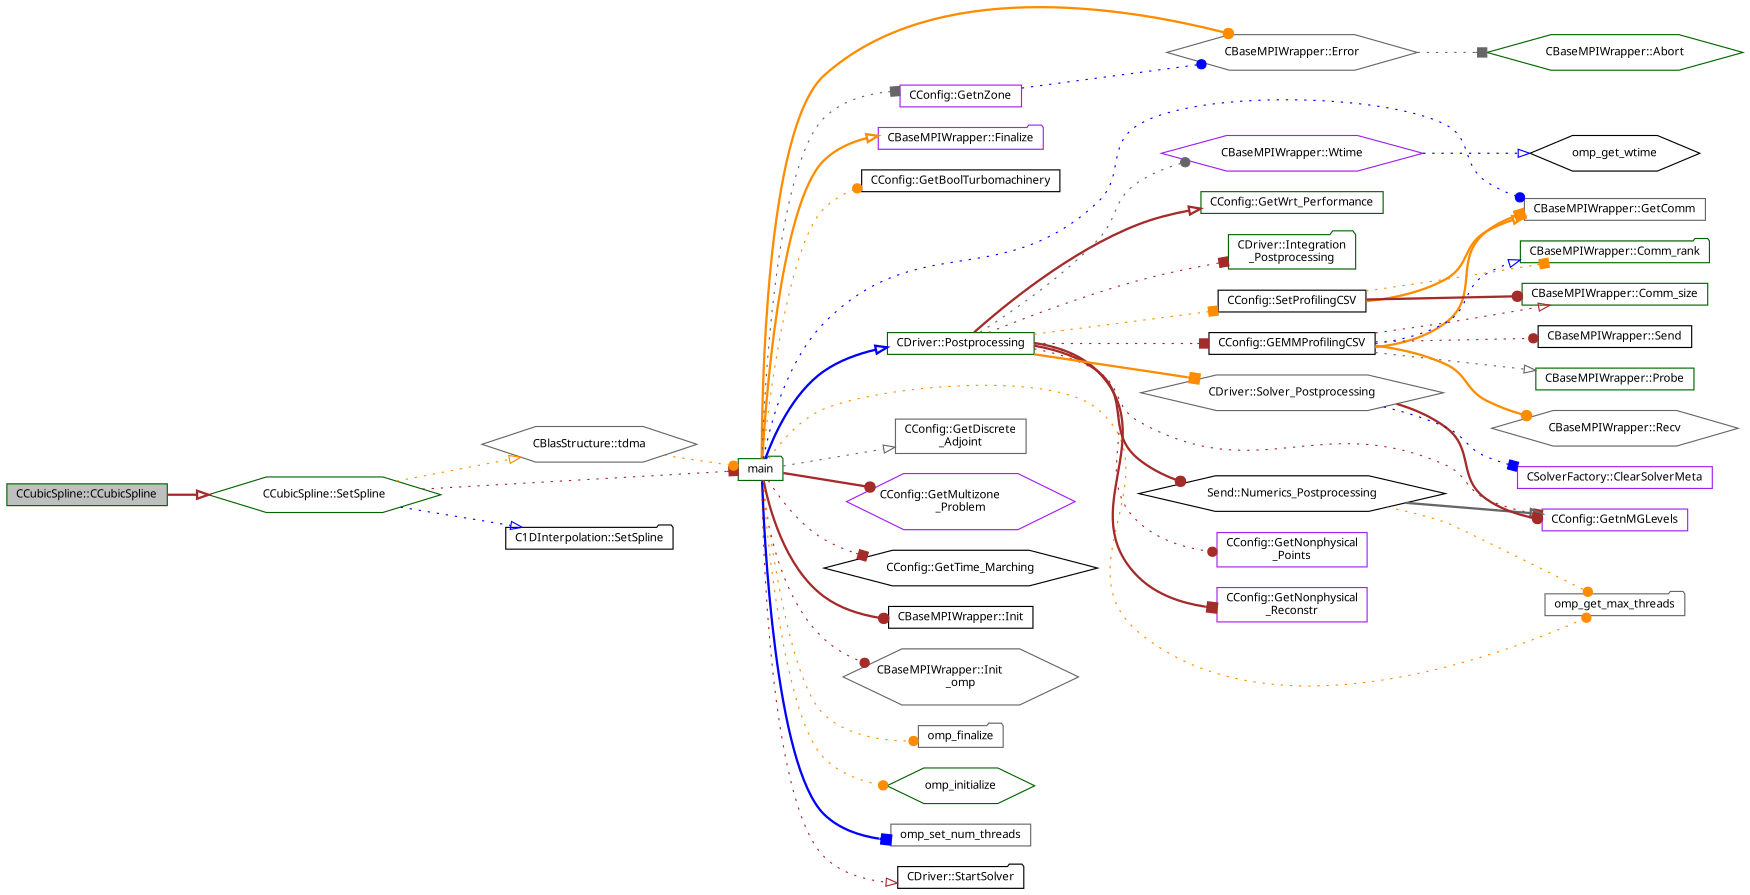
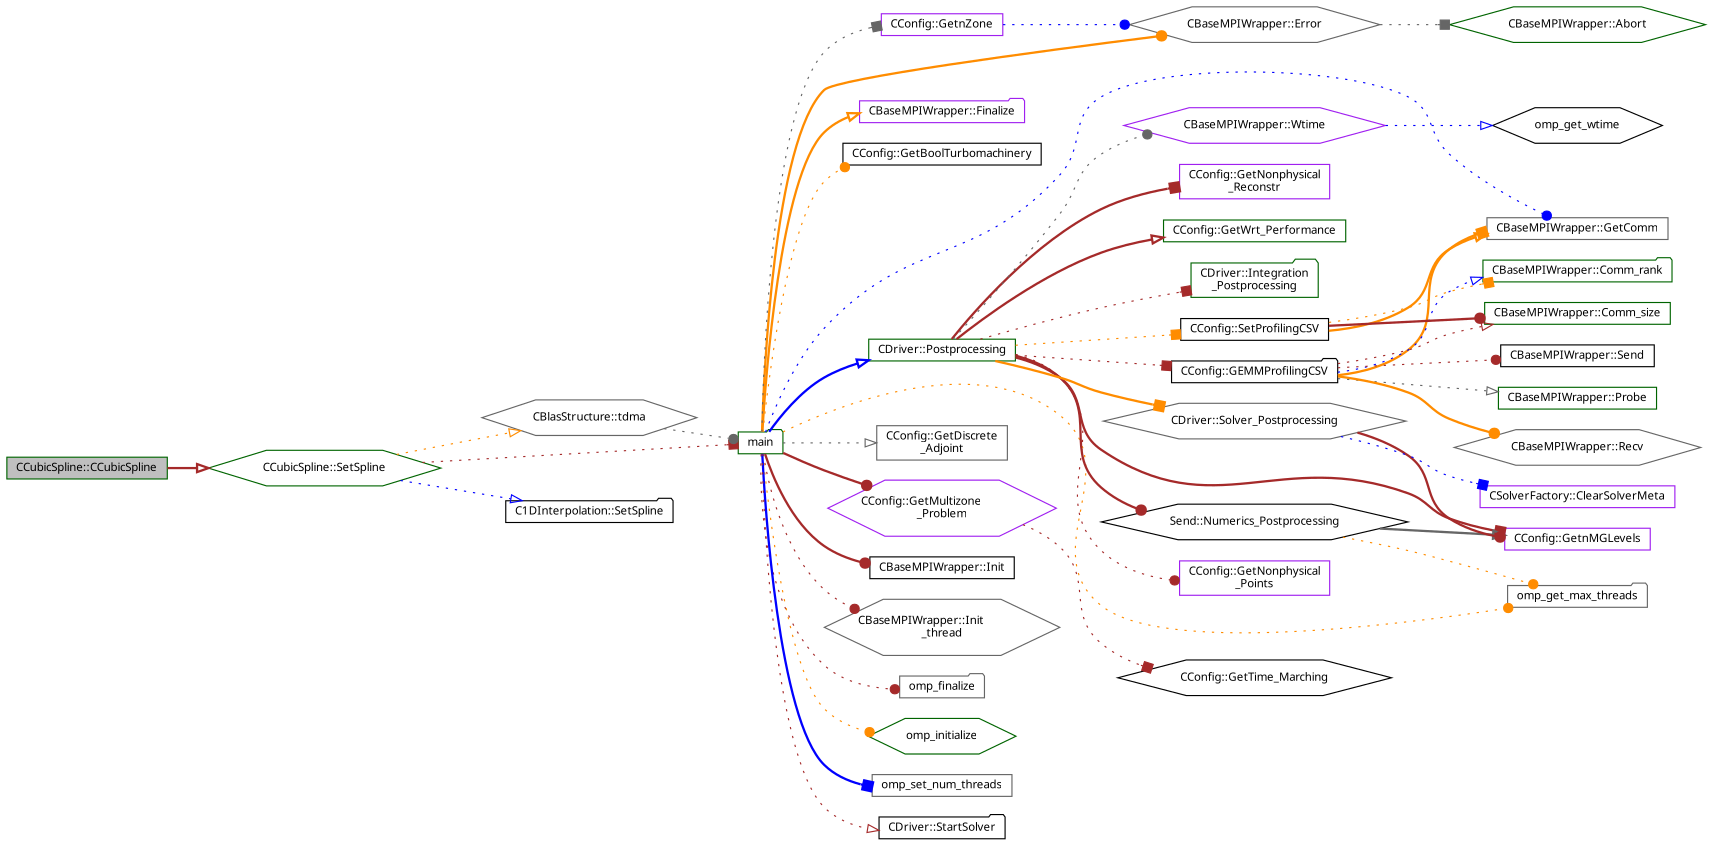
node "CConfig::GEMMProfilingCSV": shape box -> folder
edge "CDriver::Postprocessing" -> "CConfig::GetnMGLevels": style dotted -> bold
edge "CBlasStructure::tdma" -> "main": color darkorange -> gray40
edge "main" -> "CConfig::GetTime_Marching": now "CConfig::GetMultizone _Problem" -> "CConfig::GetTime_Marching"
edge "main" -> "omp_finalize": color darkorange -> brown
node "CBaseMPIWrapper::Init _omp": label "CBaseMPIWrapper::Init _omp" -> "CBaseMPIWrapper::Init _thread"
